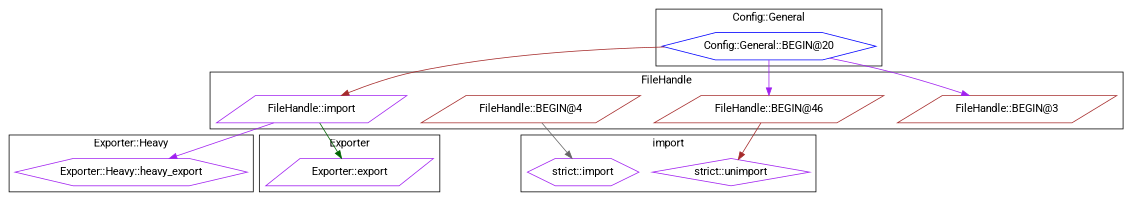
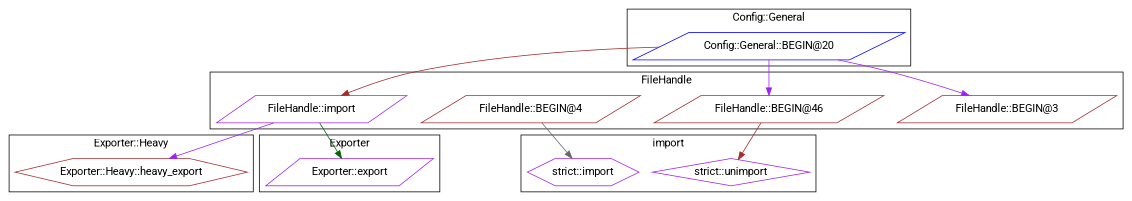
node "Config::General::BEGIN@20": shape hexagon -> parallelogram
node "Exporter::Heavy::heavy_export": color purple -> brown
